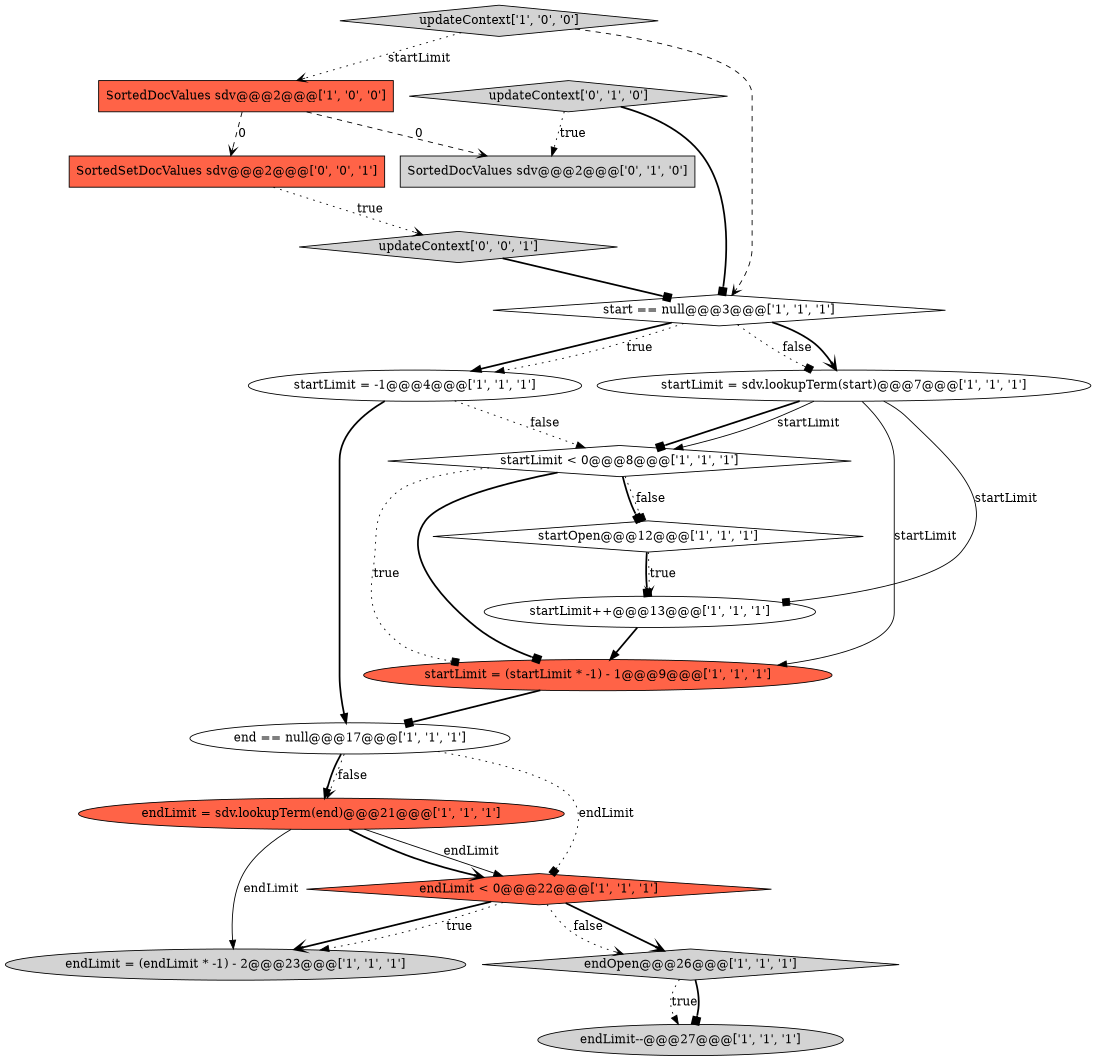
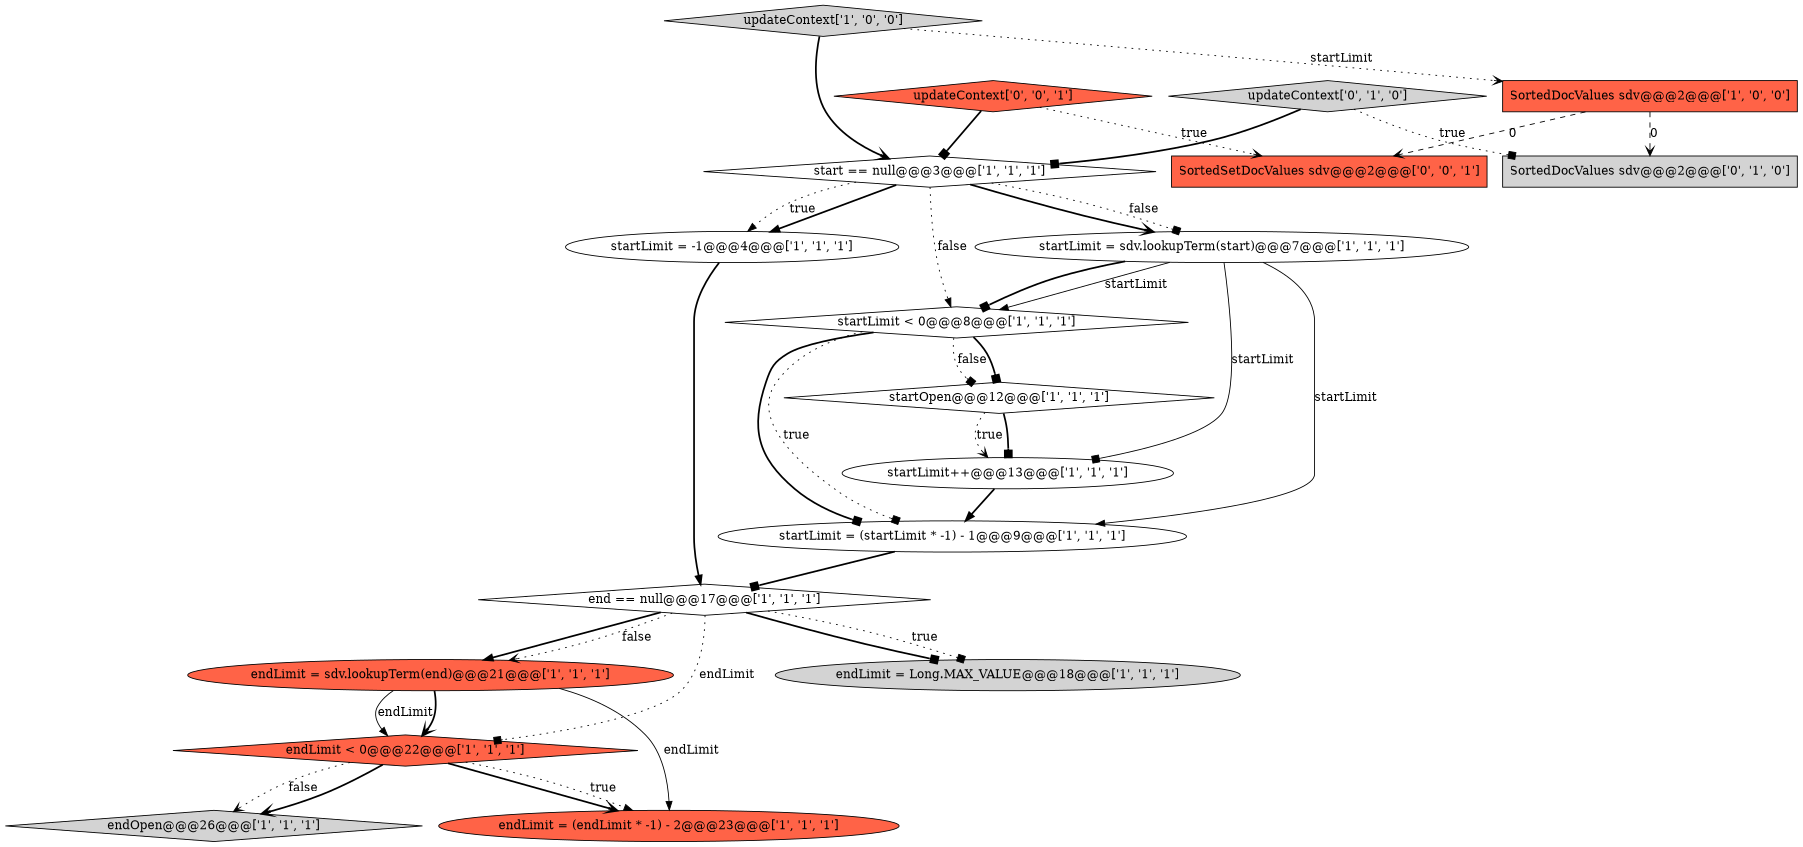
edge "updateContext['1', '0', '0']" -> "start == null@@@3@@@['1', '1', '1']": style dashed -> bold
edge "updateContext['0', '1', '0']" -> "SortedDocValues sdv@@@2@@@['0', '1', '0']": arrowhead normal -> box
edge "SortedSetDocValues sdv@@@2@@@['0', '0', '1']" -> "updateContext['0', '0', '1']": reversed
node "updateContext['0', '0', '1']": fillcolor lightgray -> tomato
edge "startLimit = -1@@@4@@@['1', '1', '1']" -> "startLimit < 0@@@8@@@['1', '1', '1']": now "start == null@@@3@@@['1', '1', '1']" -> "startLimit < 0@@@8@@@['1', '1', '1']"
node "startLimit = (startLimit * -1) - 1@@@9@@@['1', '1', '1']": fillcolor tomato -> white
node "endLimit = Long.MAX_VALUE@@@18@@@['1', '1', '1']": added
node "end == null@@@17@@@['1', '1', '1']": shape ellipse -> diamond
node "endLimit = (endLimit * -1) - 2@@@23@@@['1', '1', '1']": fillcolor lightgray -> tomato
node "endLimit--@@@27@@@['1', '1', '1']": removed
